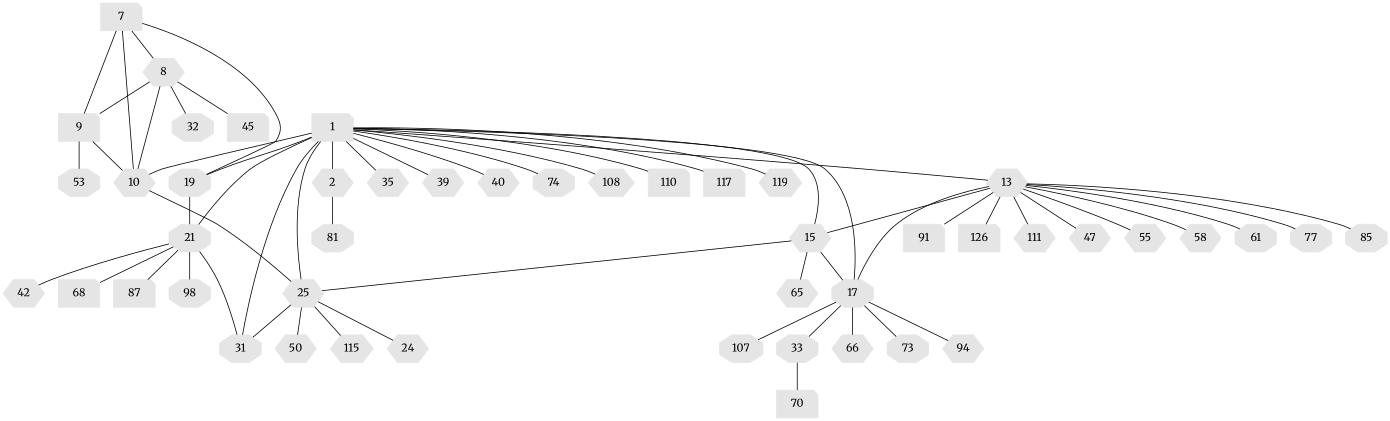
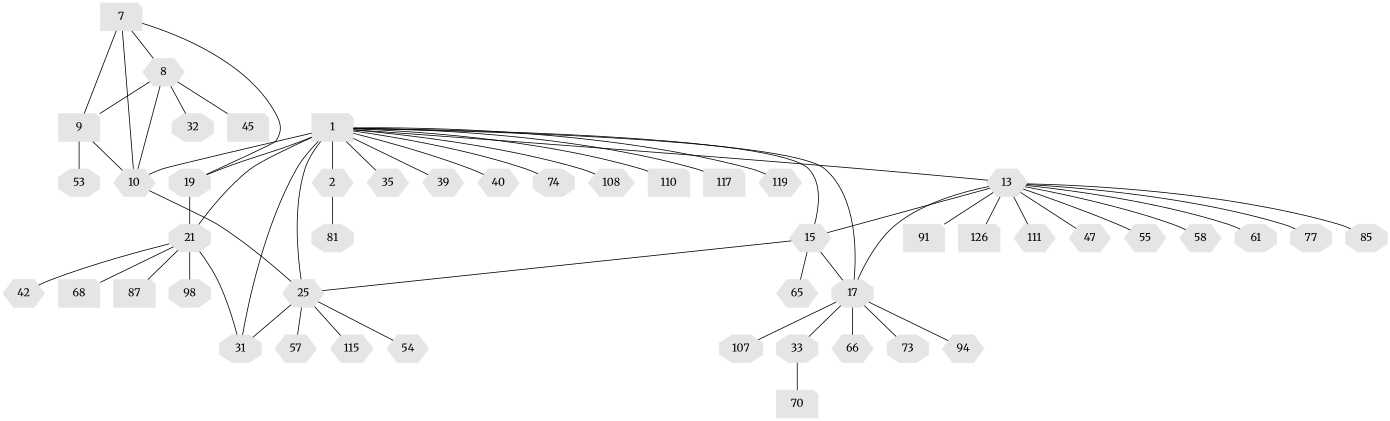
node "50": label "50" -> "57"
node "24": label "24" -> "54"
